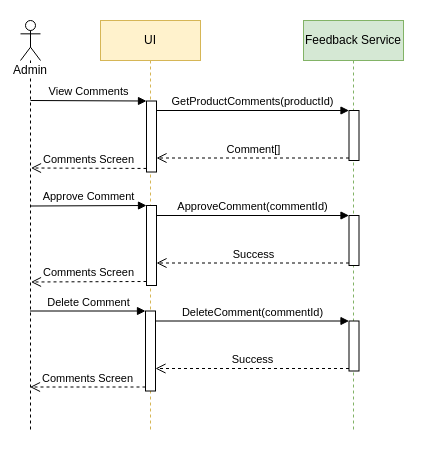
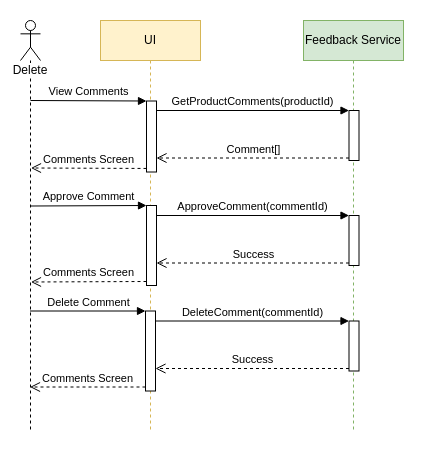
node "Admin": label "Admin" -> "Delete"
